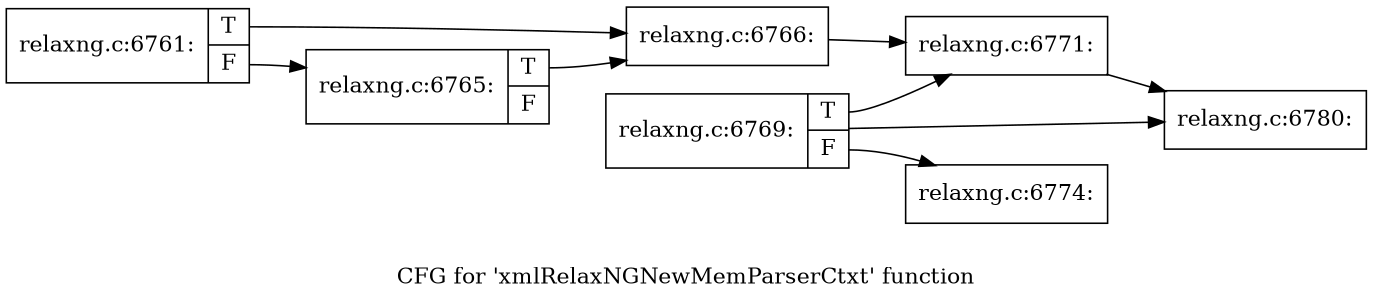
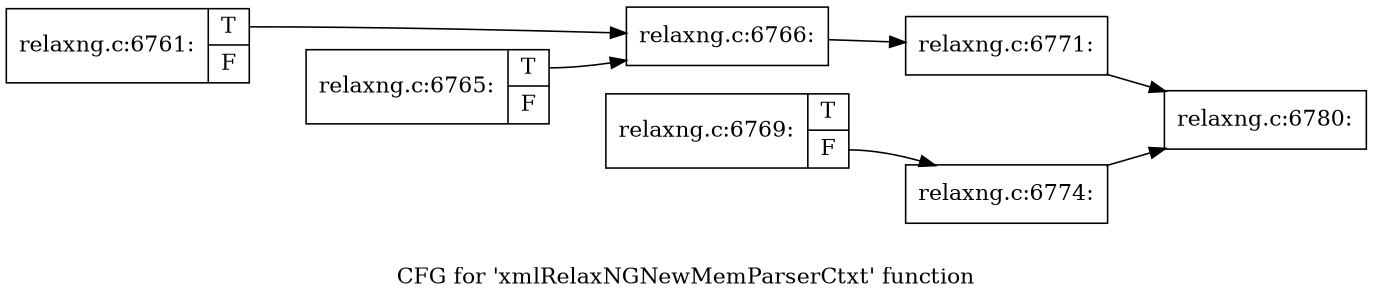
edge "relaxng.c:6761:" -> "relaxng.c:6765:": removed
edge "relaxng.c:6769:" -> "relaxng.c:6771:": removed
edge "relaxng.c:6769:" -> "relaxng.c:6780:": now "relaxng.c:6774:" -> "relaxng.c:6780:"
